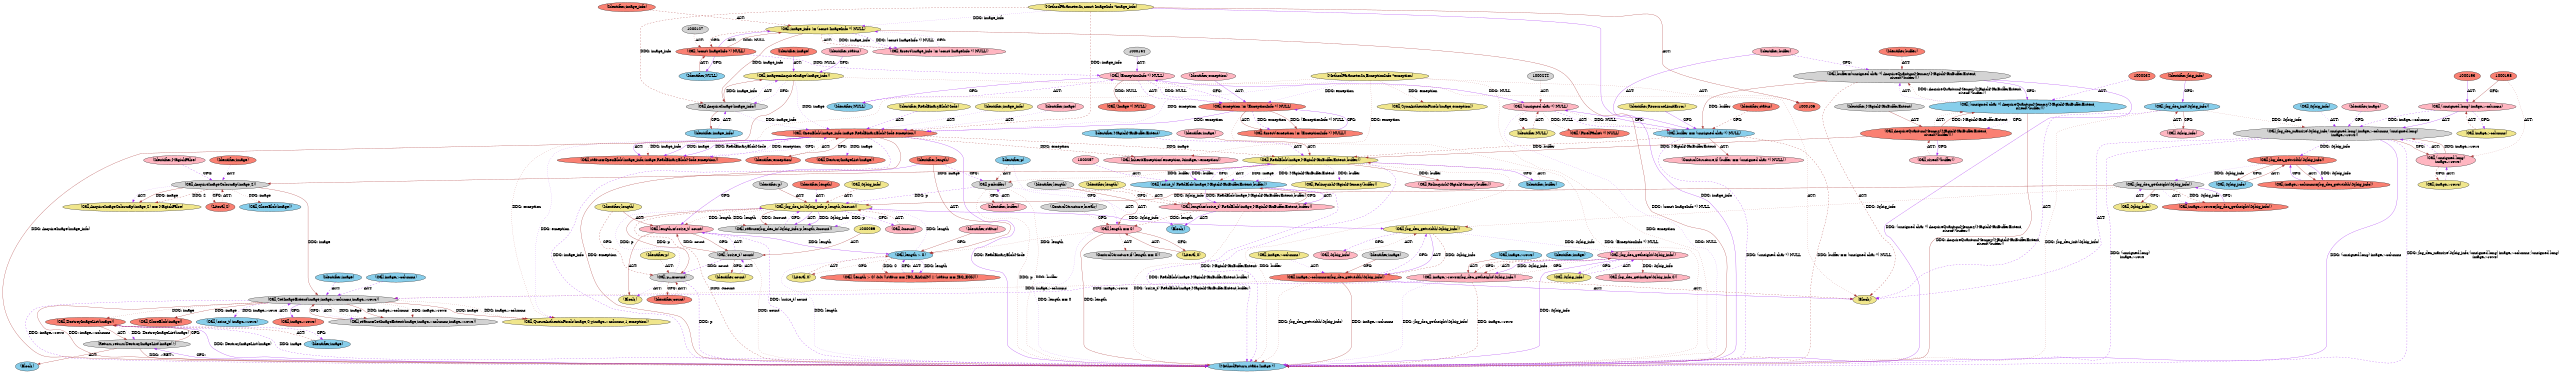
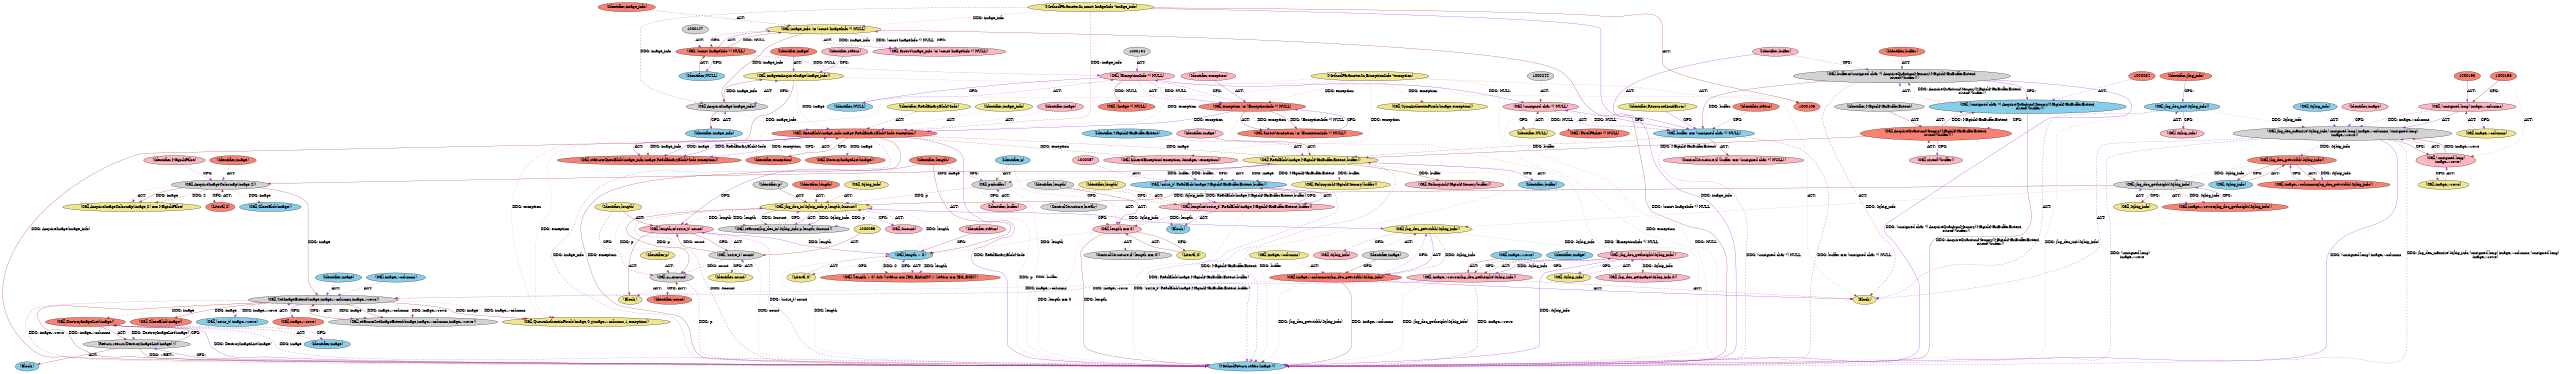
edge "(MethodParameterIn,ExceptionInfo *exception)" -> "(Call,exception != (ExceptionInfo *) NULL)": color purple -> brown
